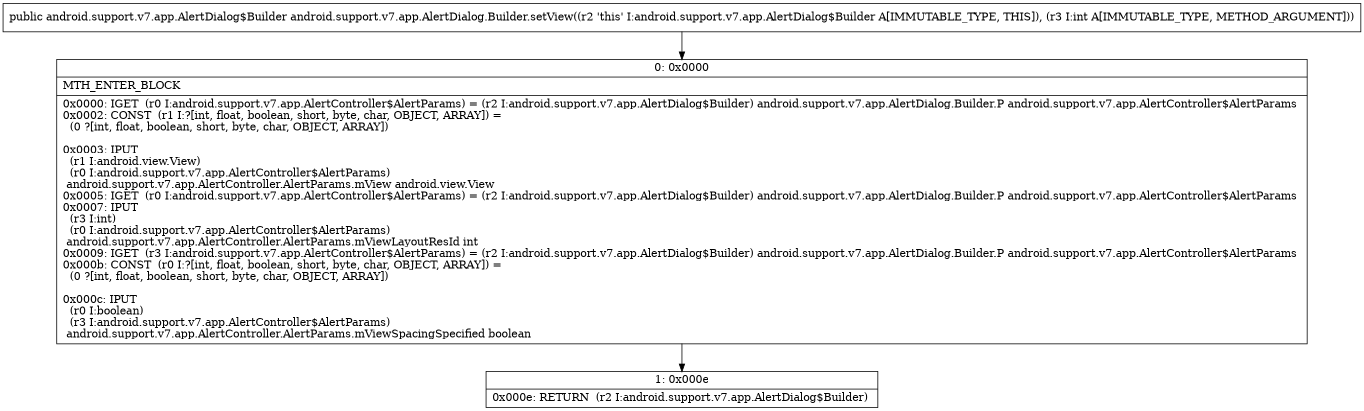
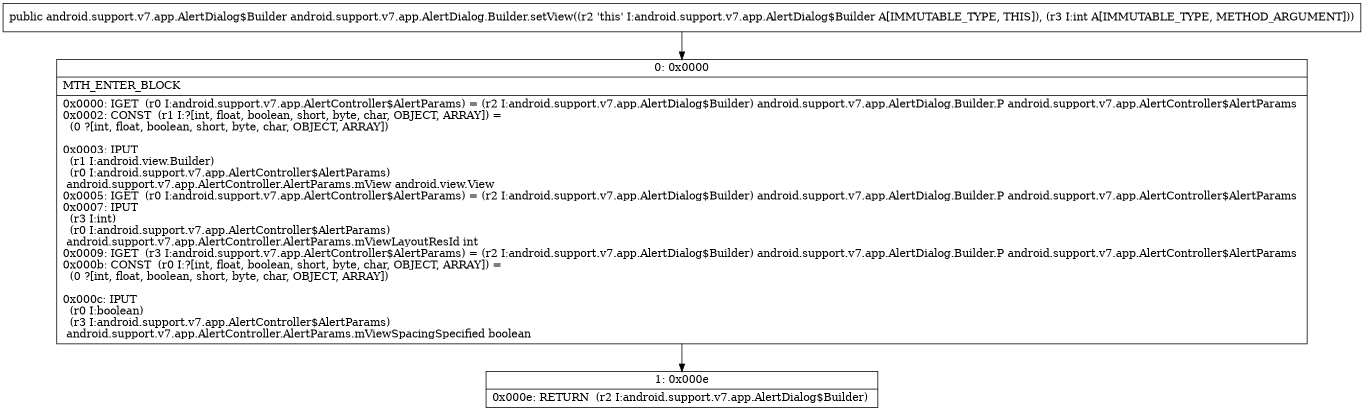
node "0: 0x0000": text "(r1 I:android.view.View)" -> "(r1 I:android.view.Builder)"
